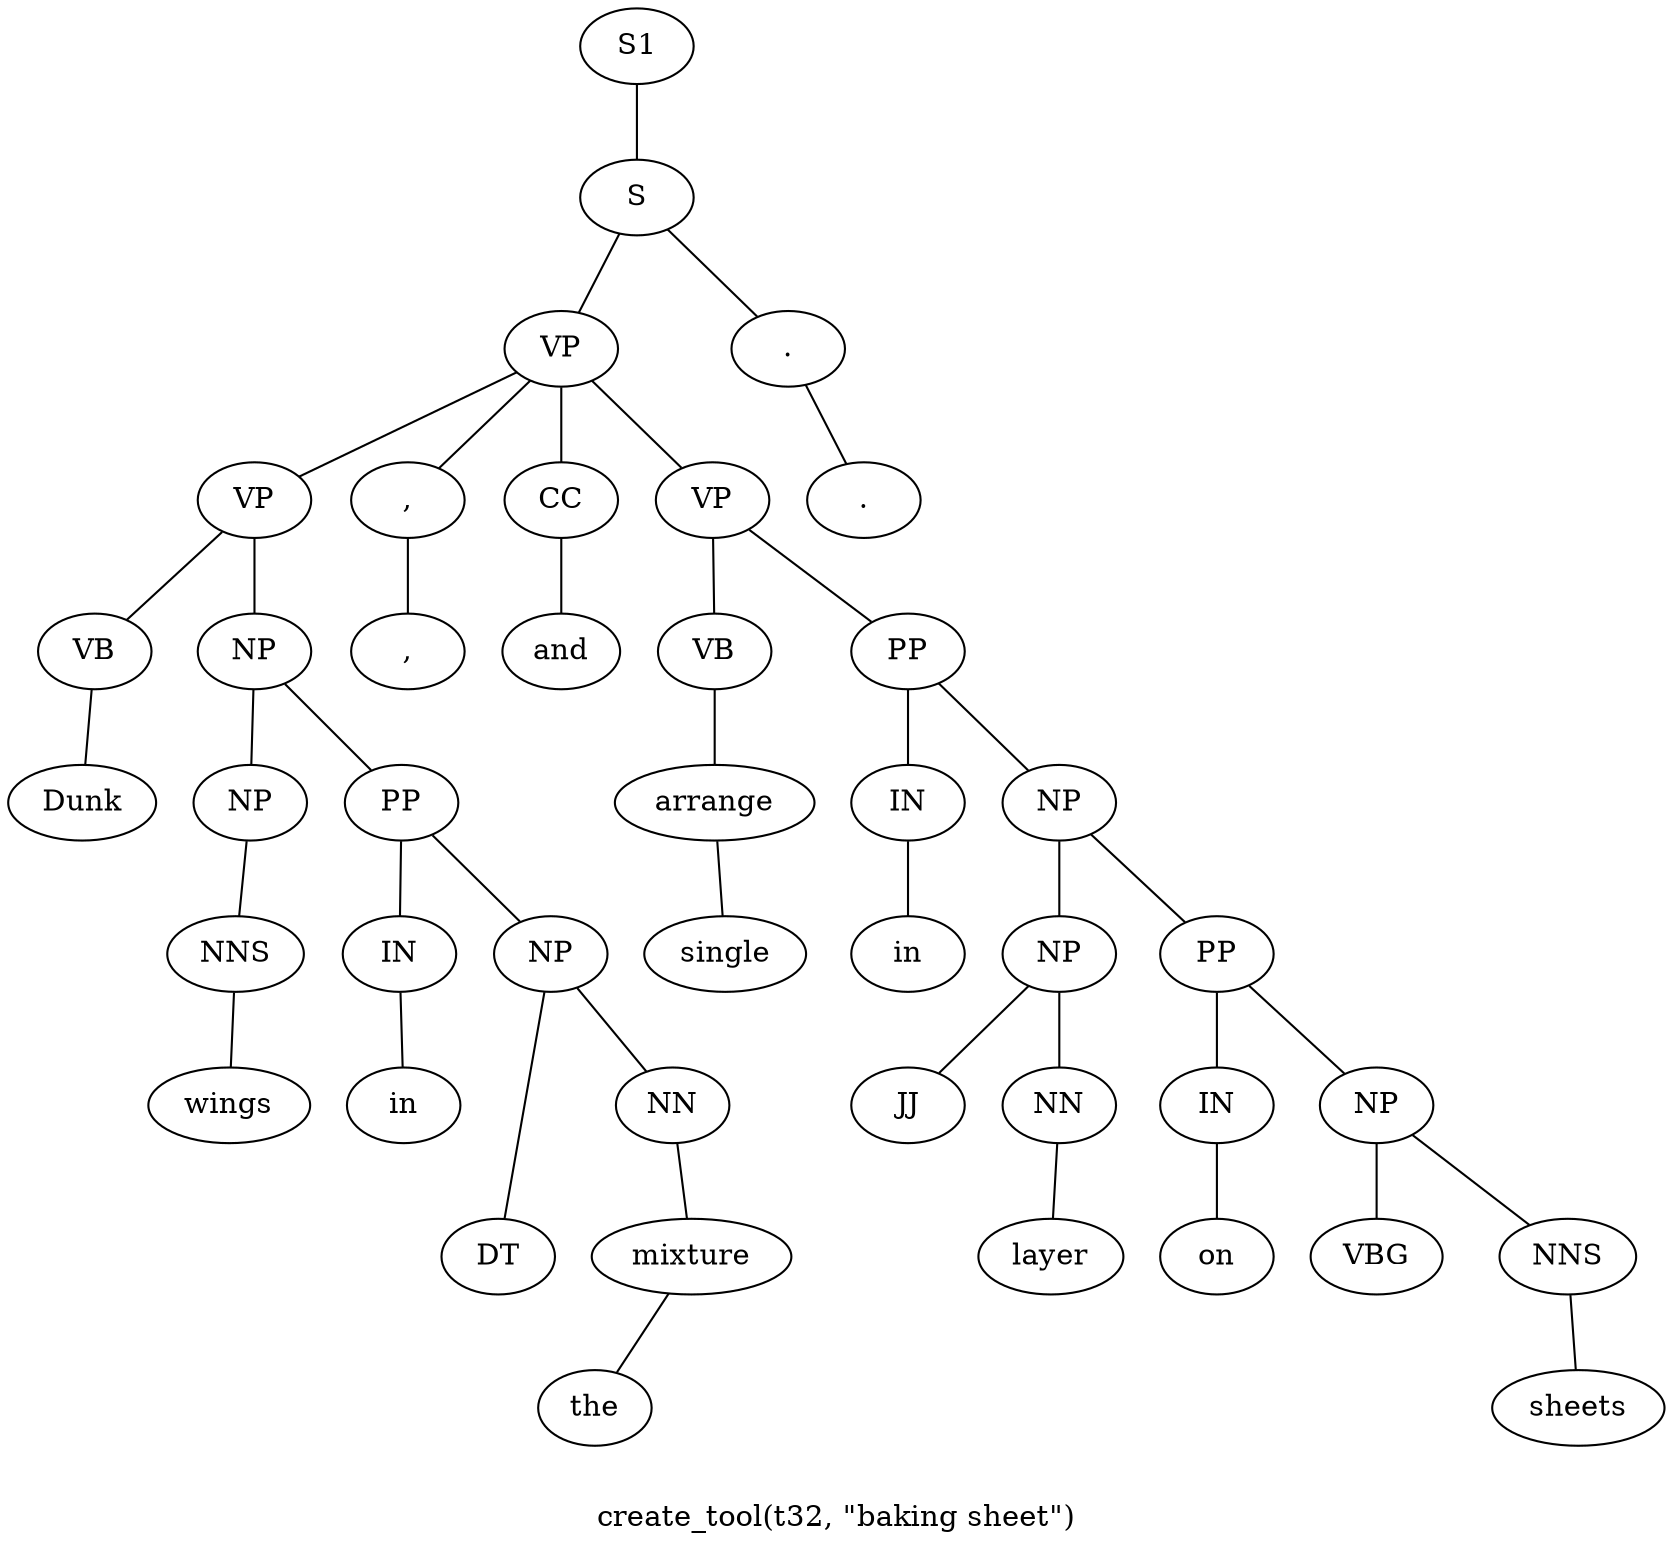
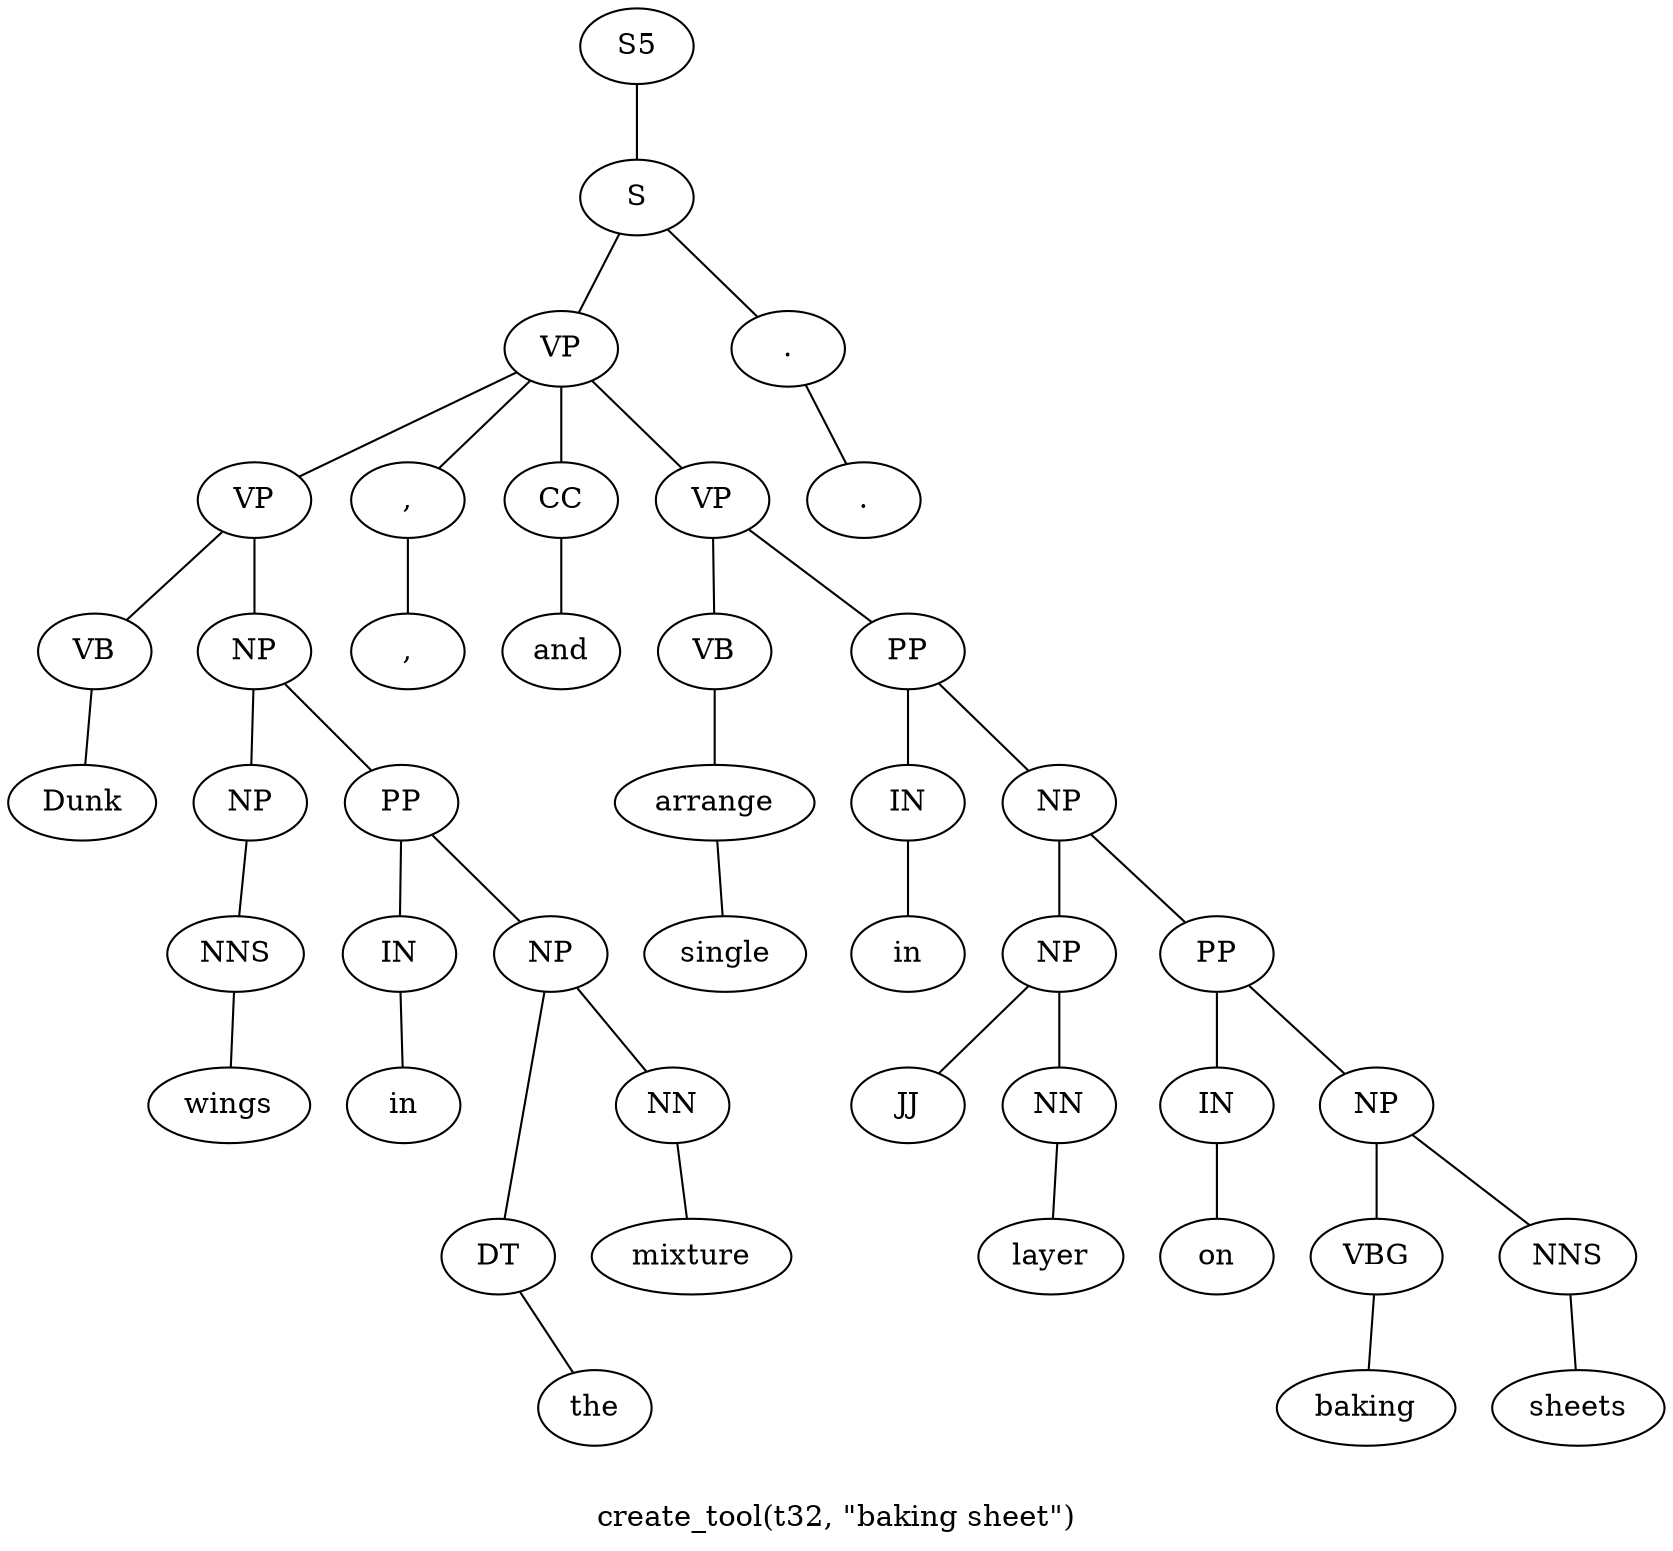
node "S1": label "S1" -> "S5"
edge "mixture" -- "the": now "DT" -- "the"
node "baking": added
